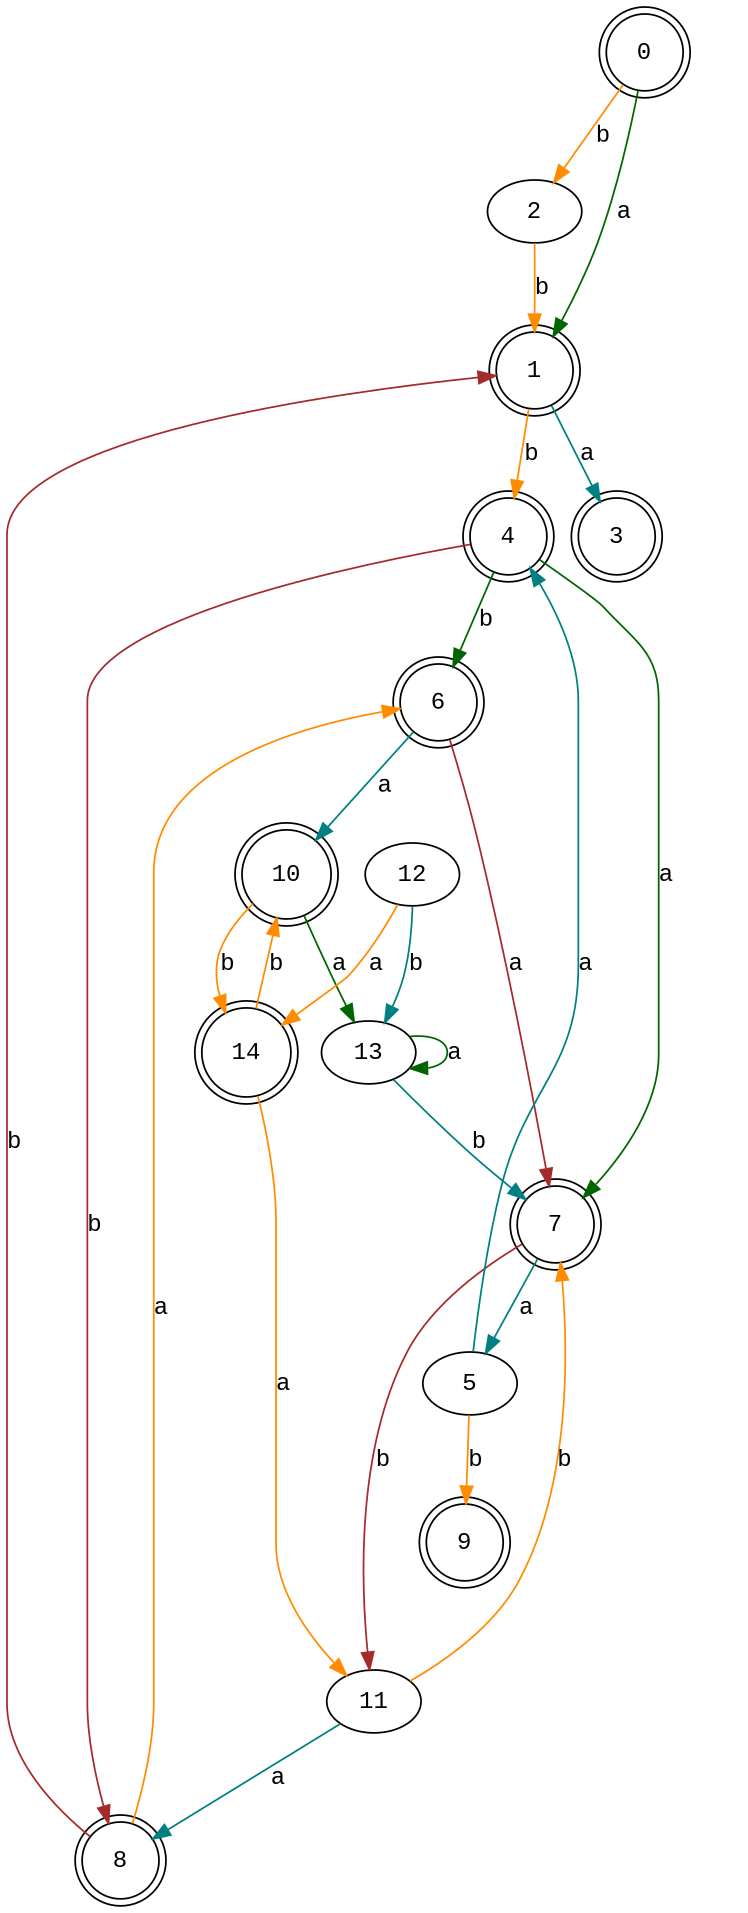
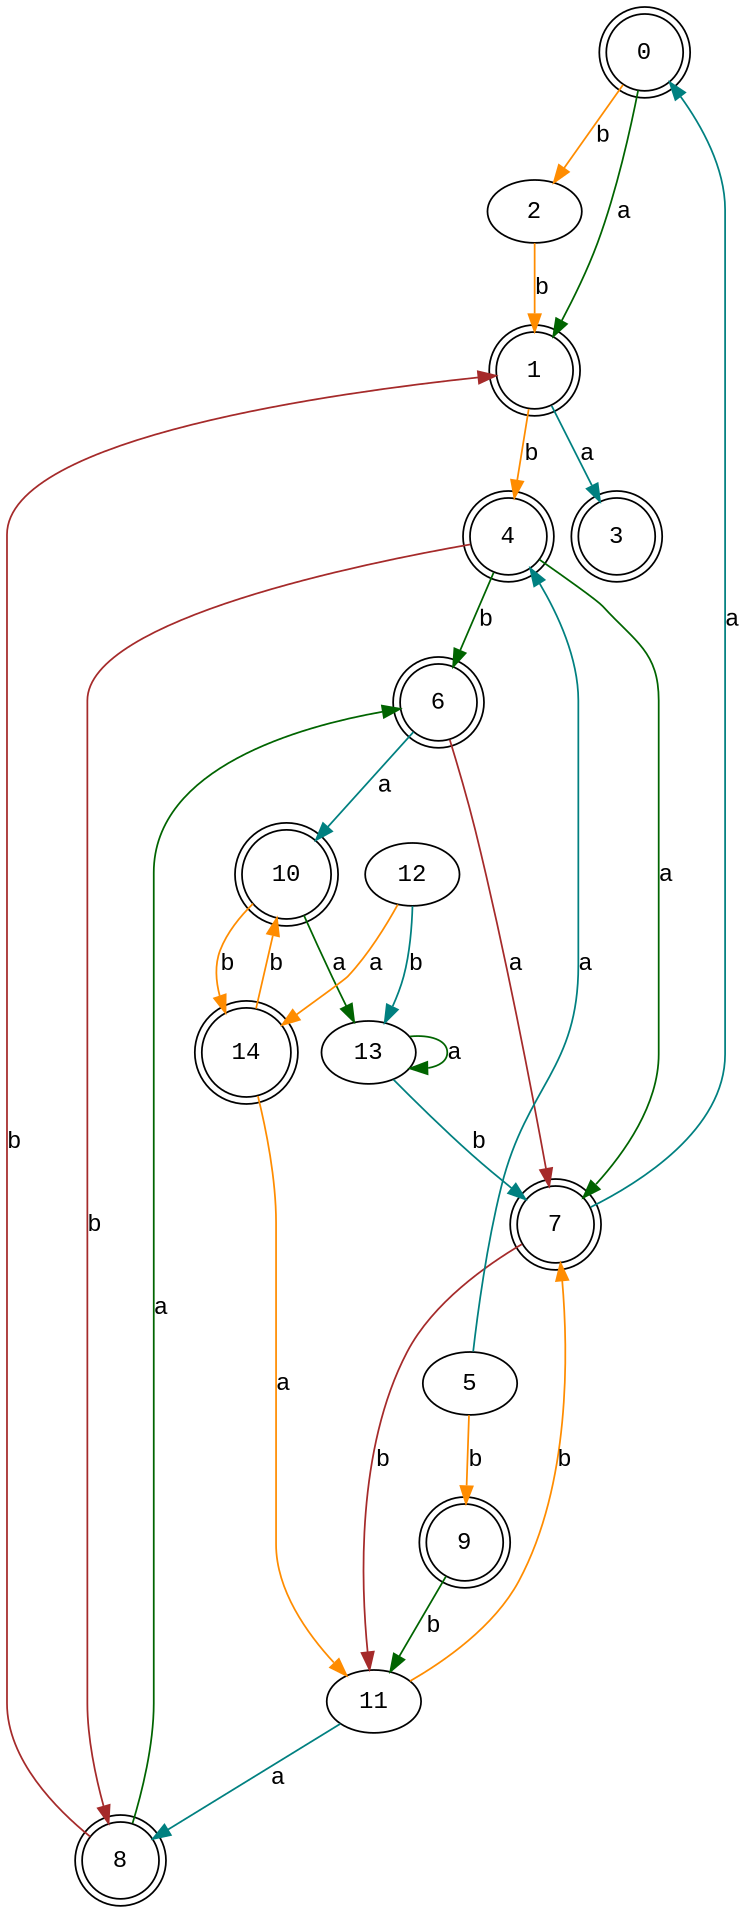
edge "8" -> "6": color darkorange -> darkgreen
edge "7" -> "5": now "7" -> "0"
edge "9" -> "11": added, label "b"
